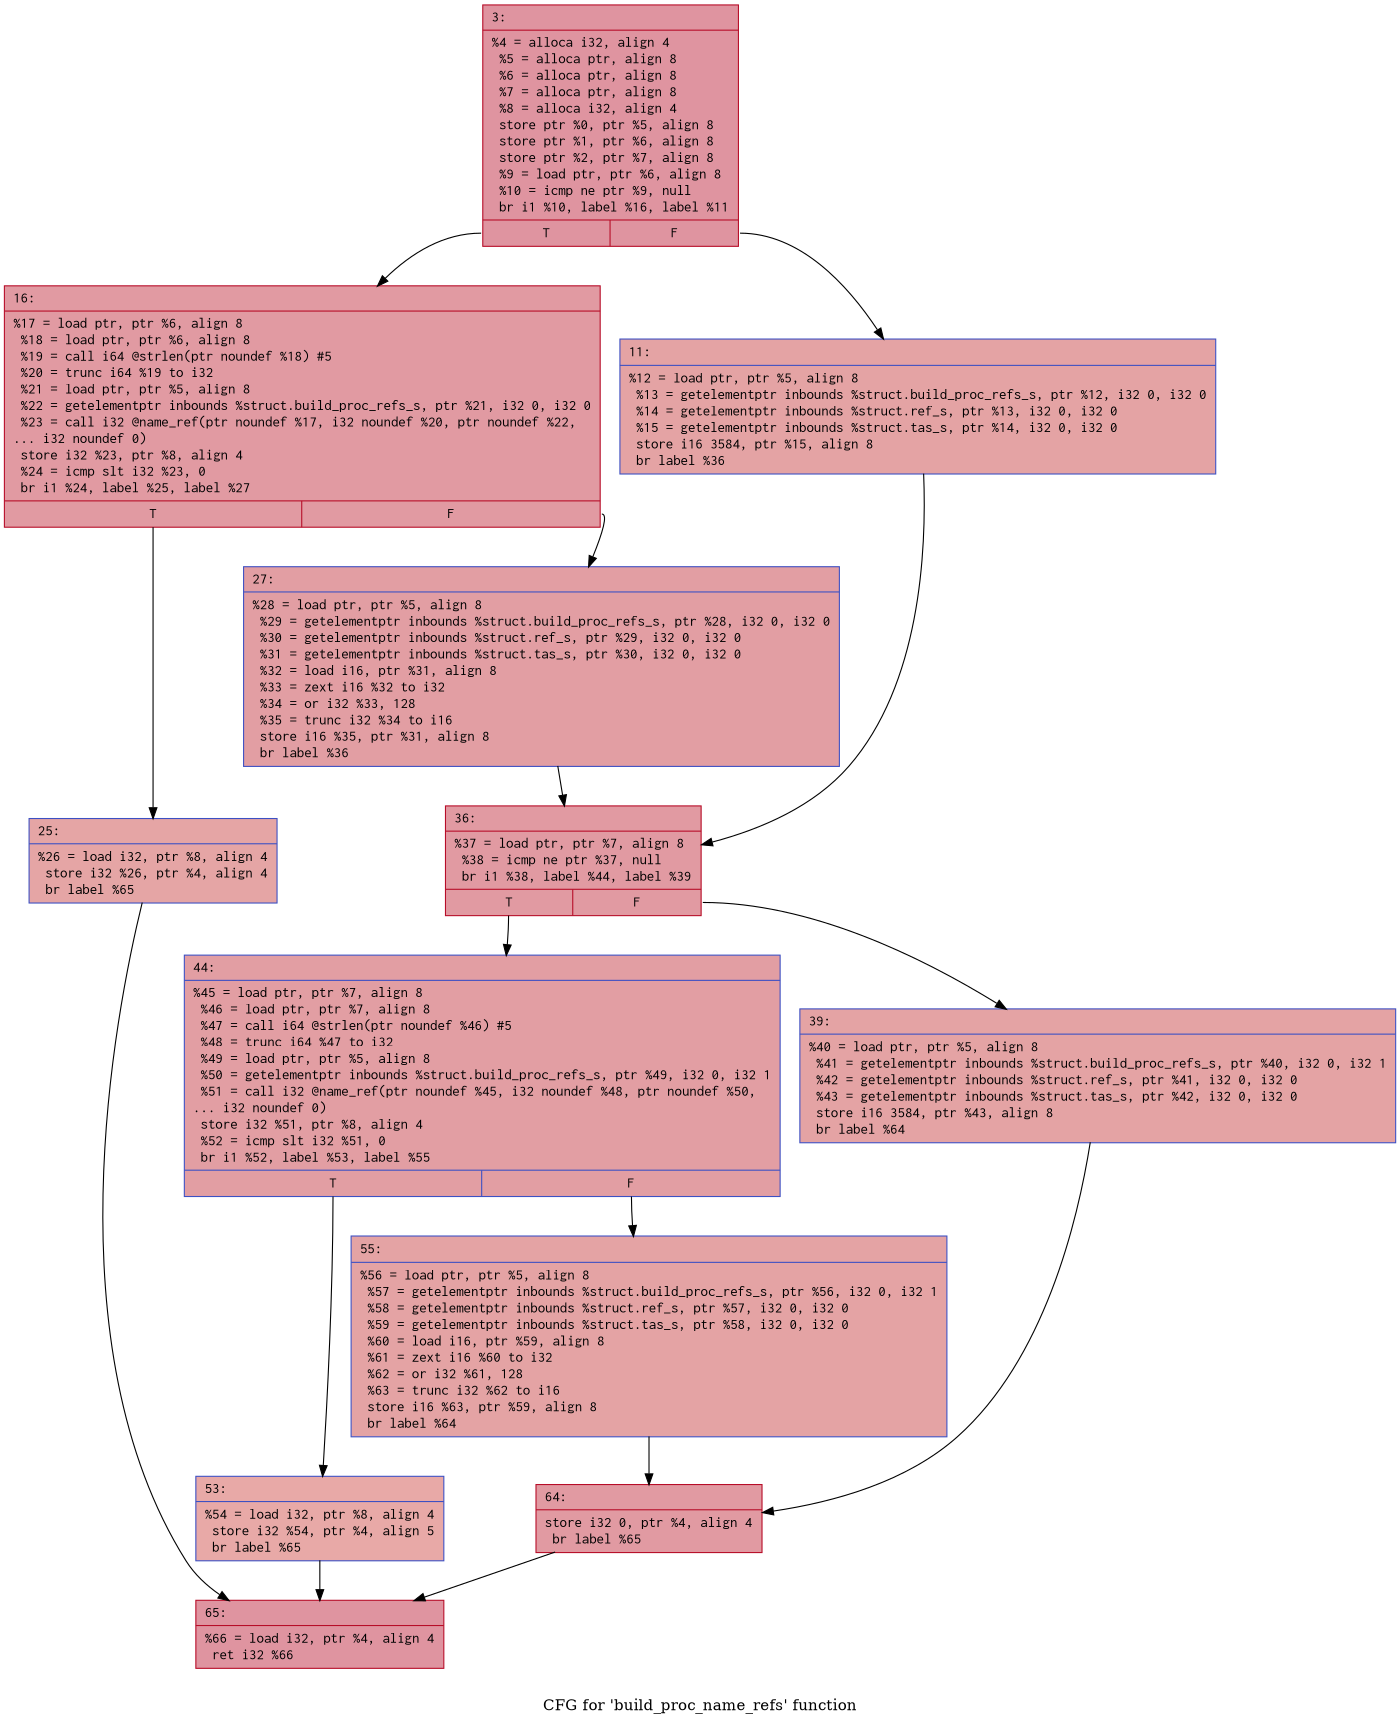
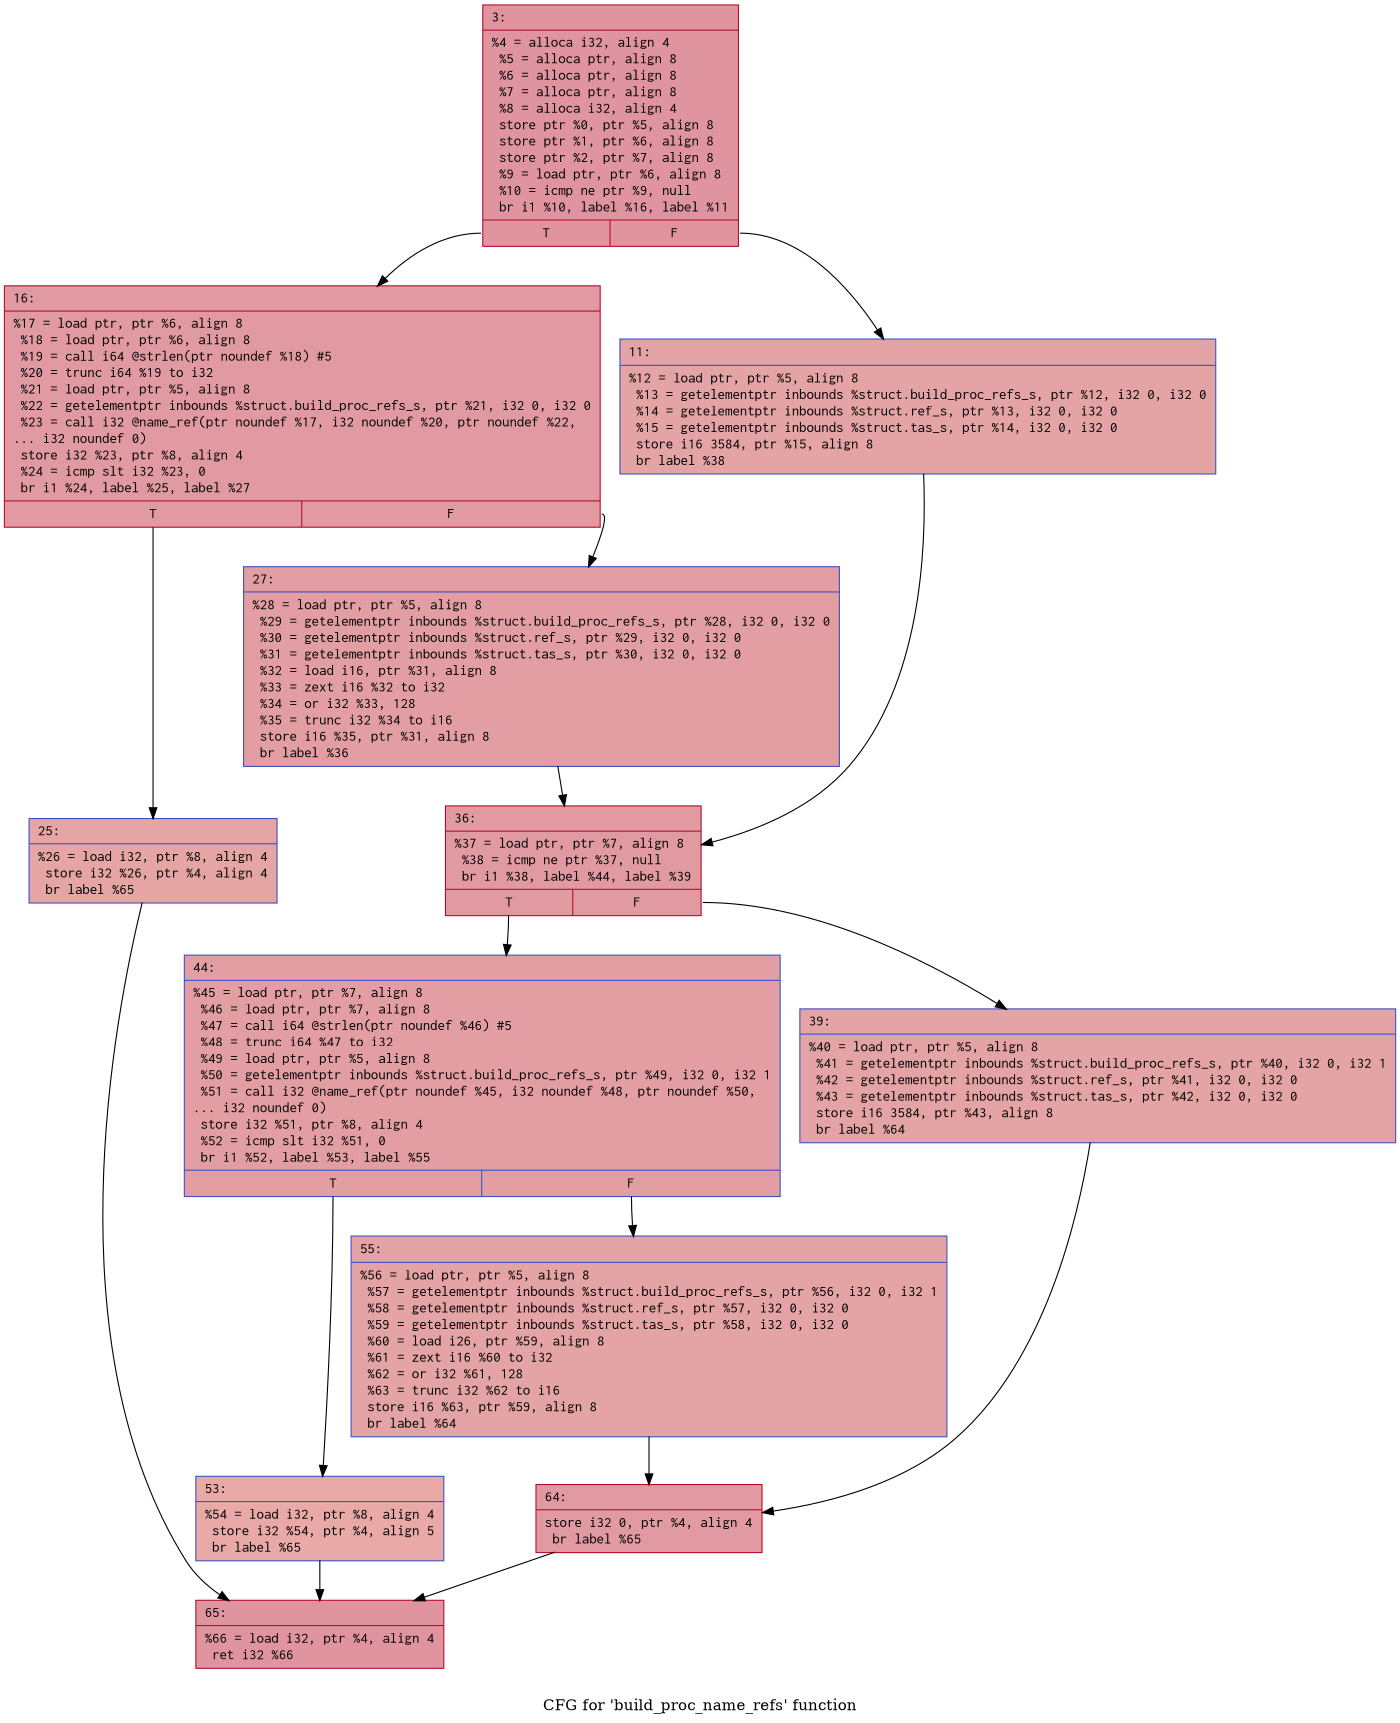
node "11:": text "br label %36" -> "br label %38"
node "55:": text "%60 = load i16, ptr %59, align 8" -> "%60 = load i26, ptr %59, align 8"
